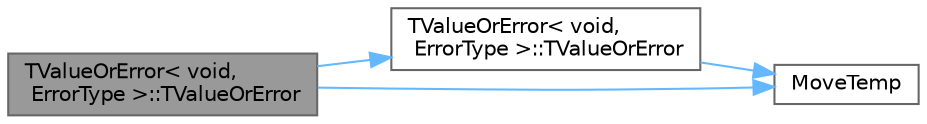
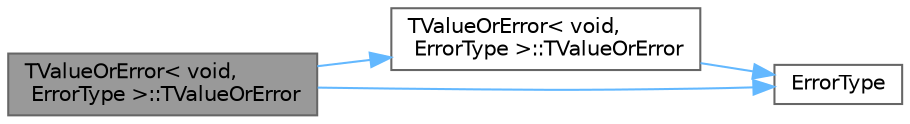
node "MoveTemp": label "MoveTemp" -> "ErrorType"
